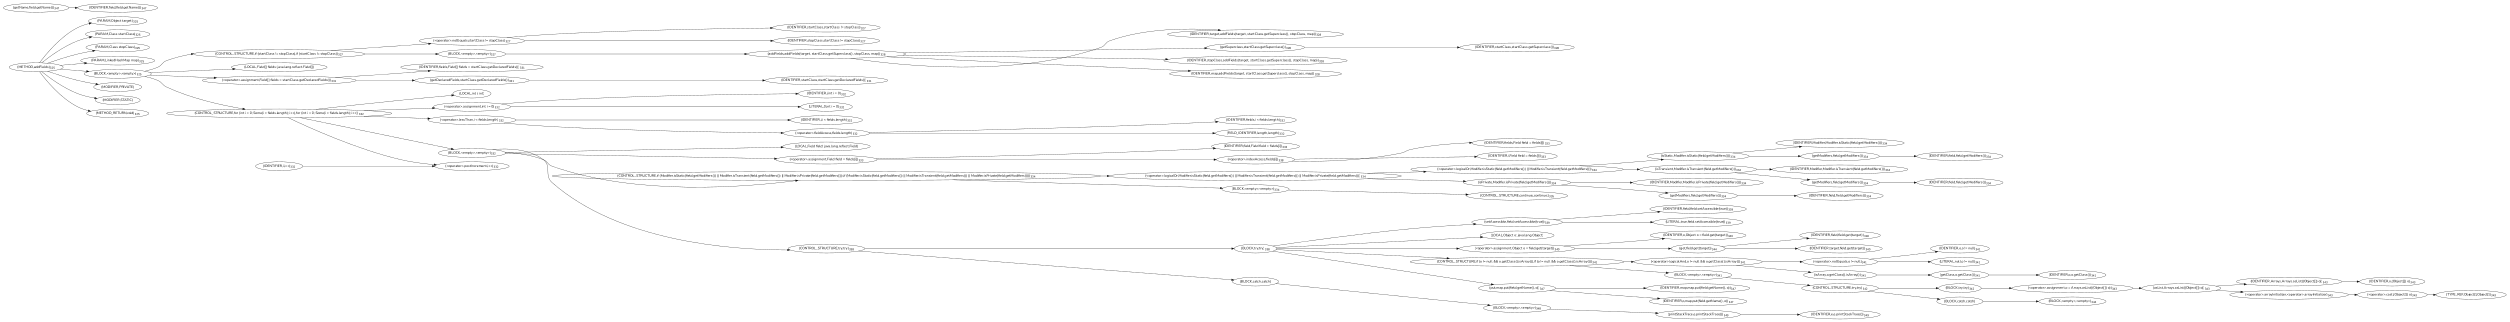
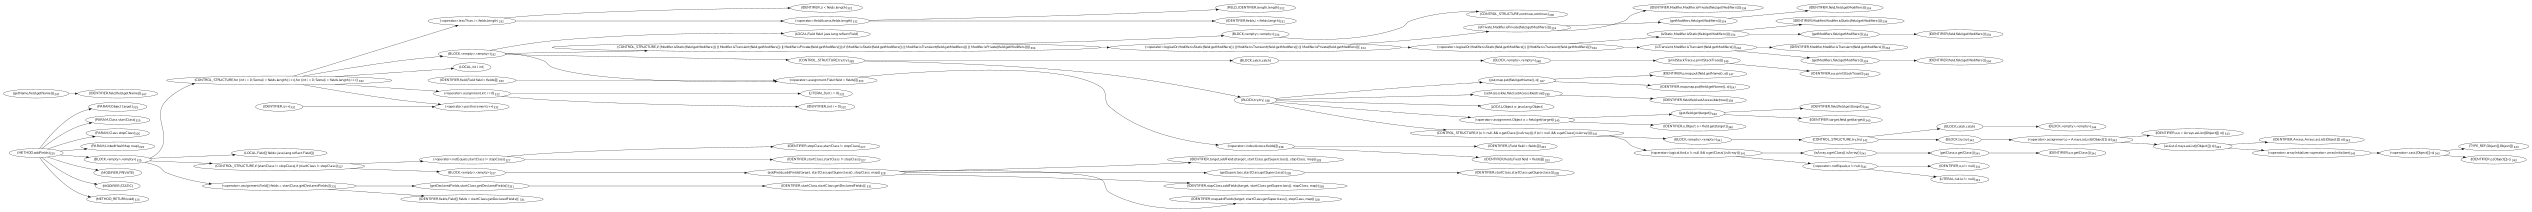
node "(IDENTIFIER,o,o = Arrays.asList((Object[]) o))": added
edge "(<operator>.assignment,Field field = fields[i])" -> "(IDENTIFIER,field,Field field = fields[i])": reversed
node "(LITERAL,true,field.setAccessible(true))": removed
edge "(IDENTIFIER,Arrays,Arrays.asList((Object[]) o))" -> "(IDENTIFIER,o,(Object[]) o)": now "(<operator>.cast,(Object[]) o)" -> "(IDENTIFIER,o,(Object[]) o)"
